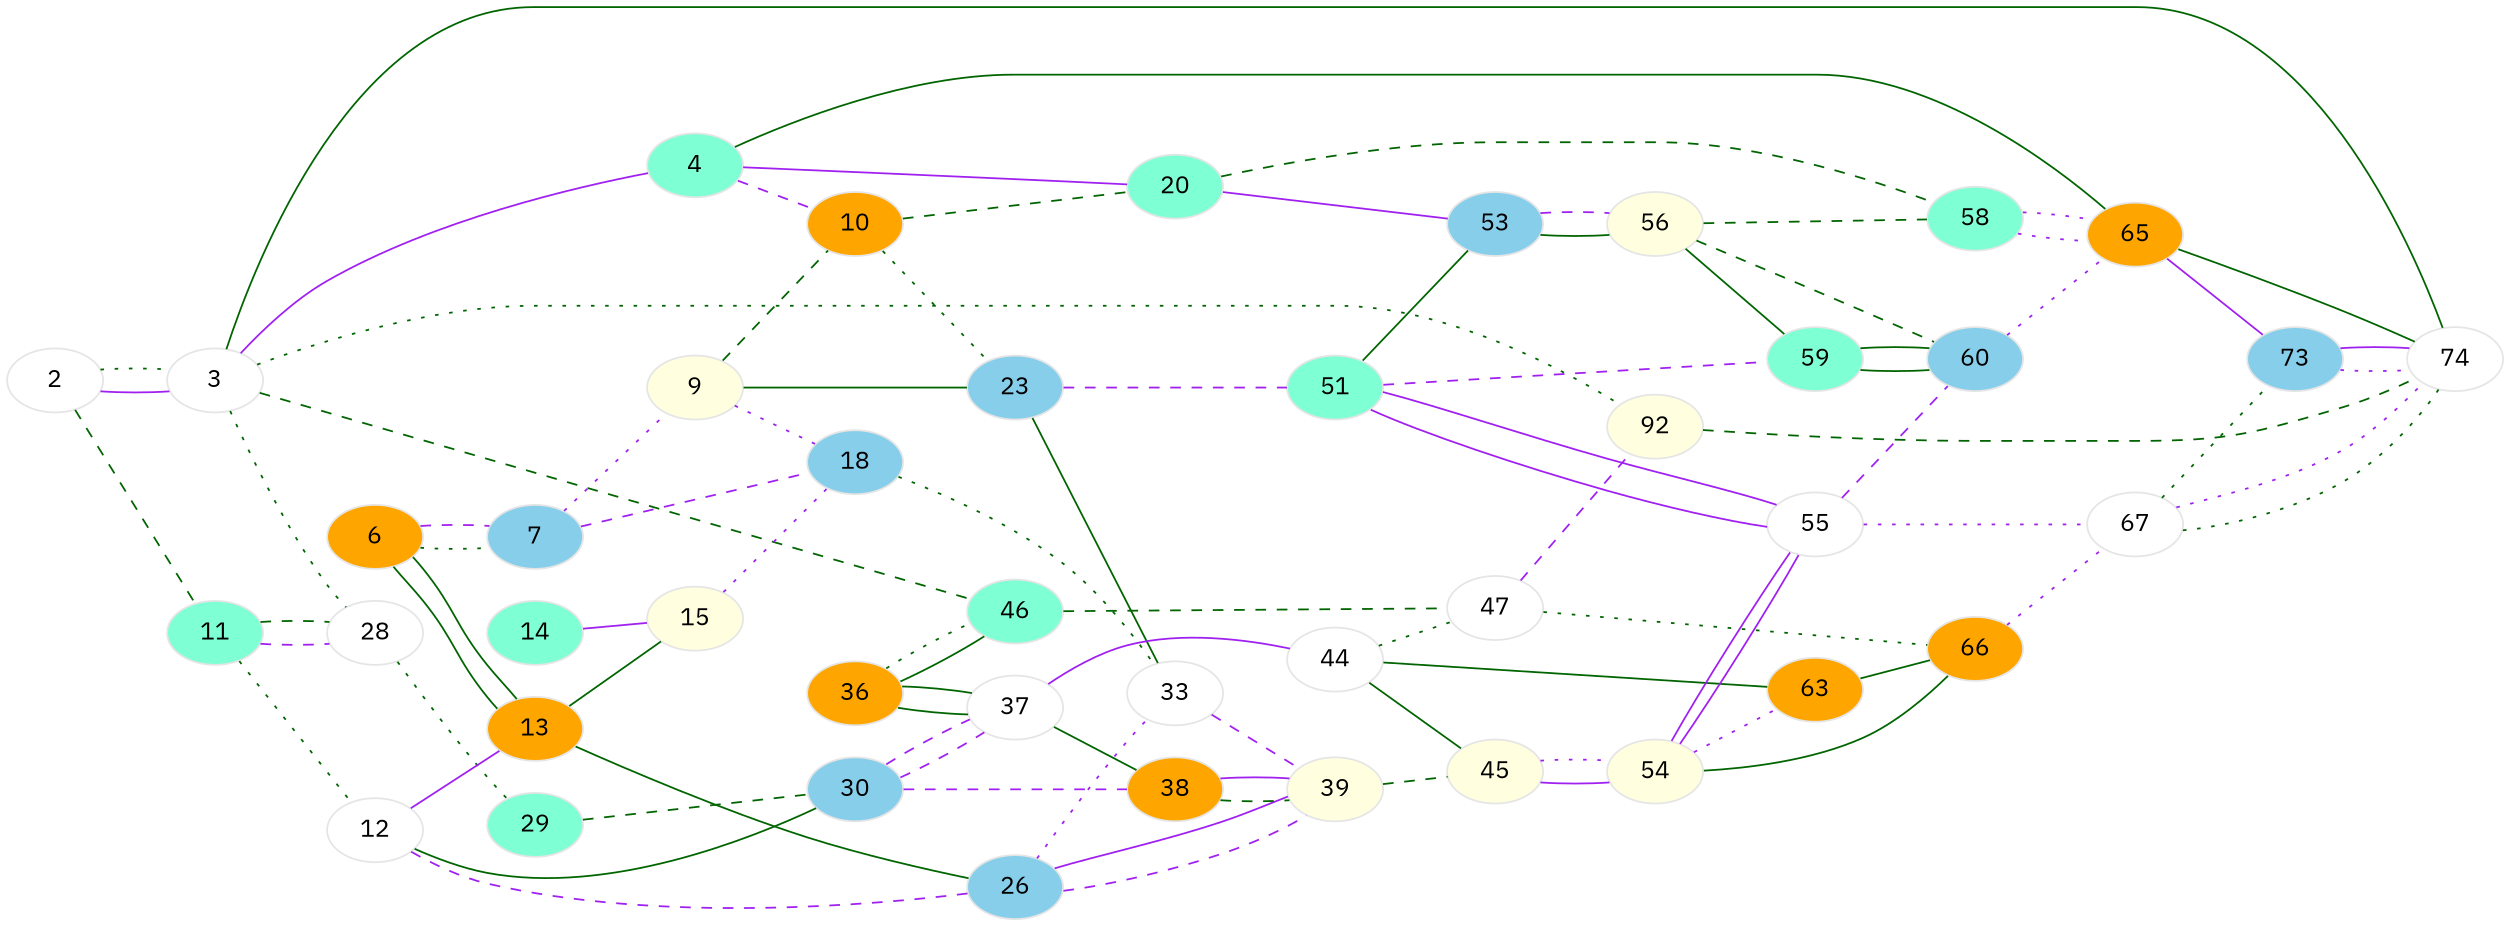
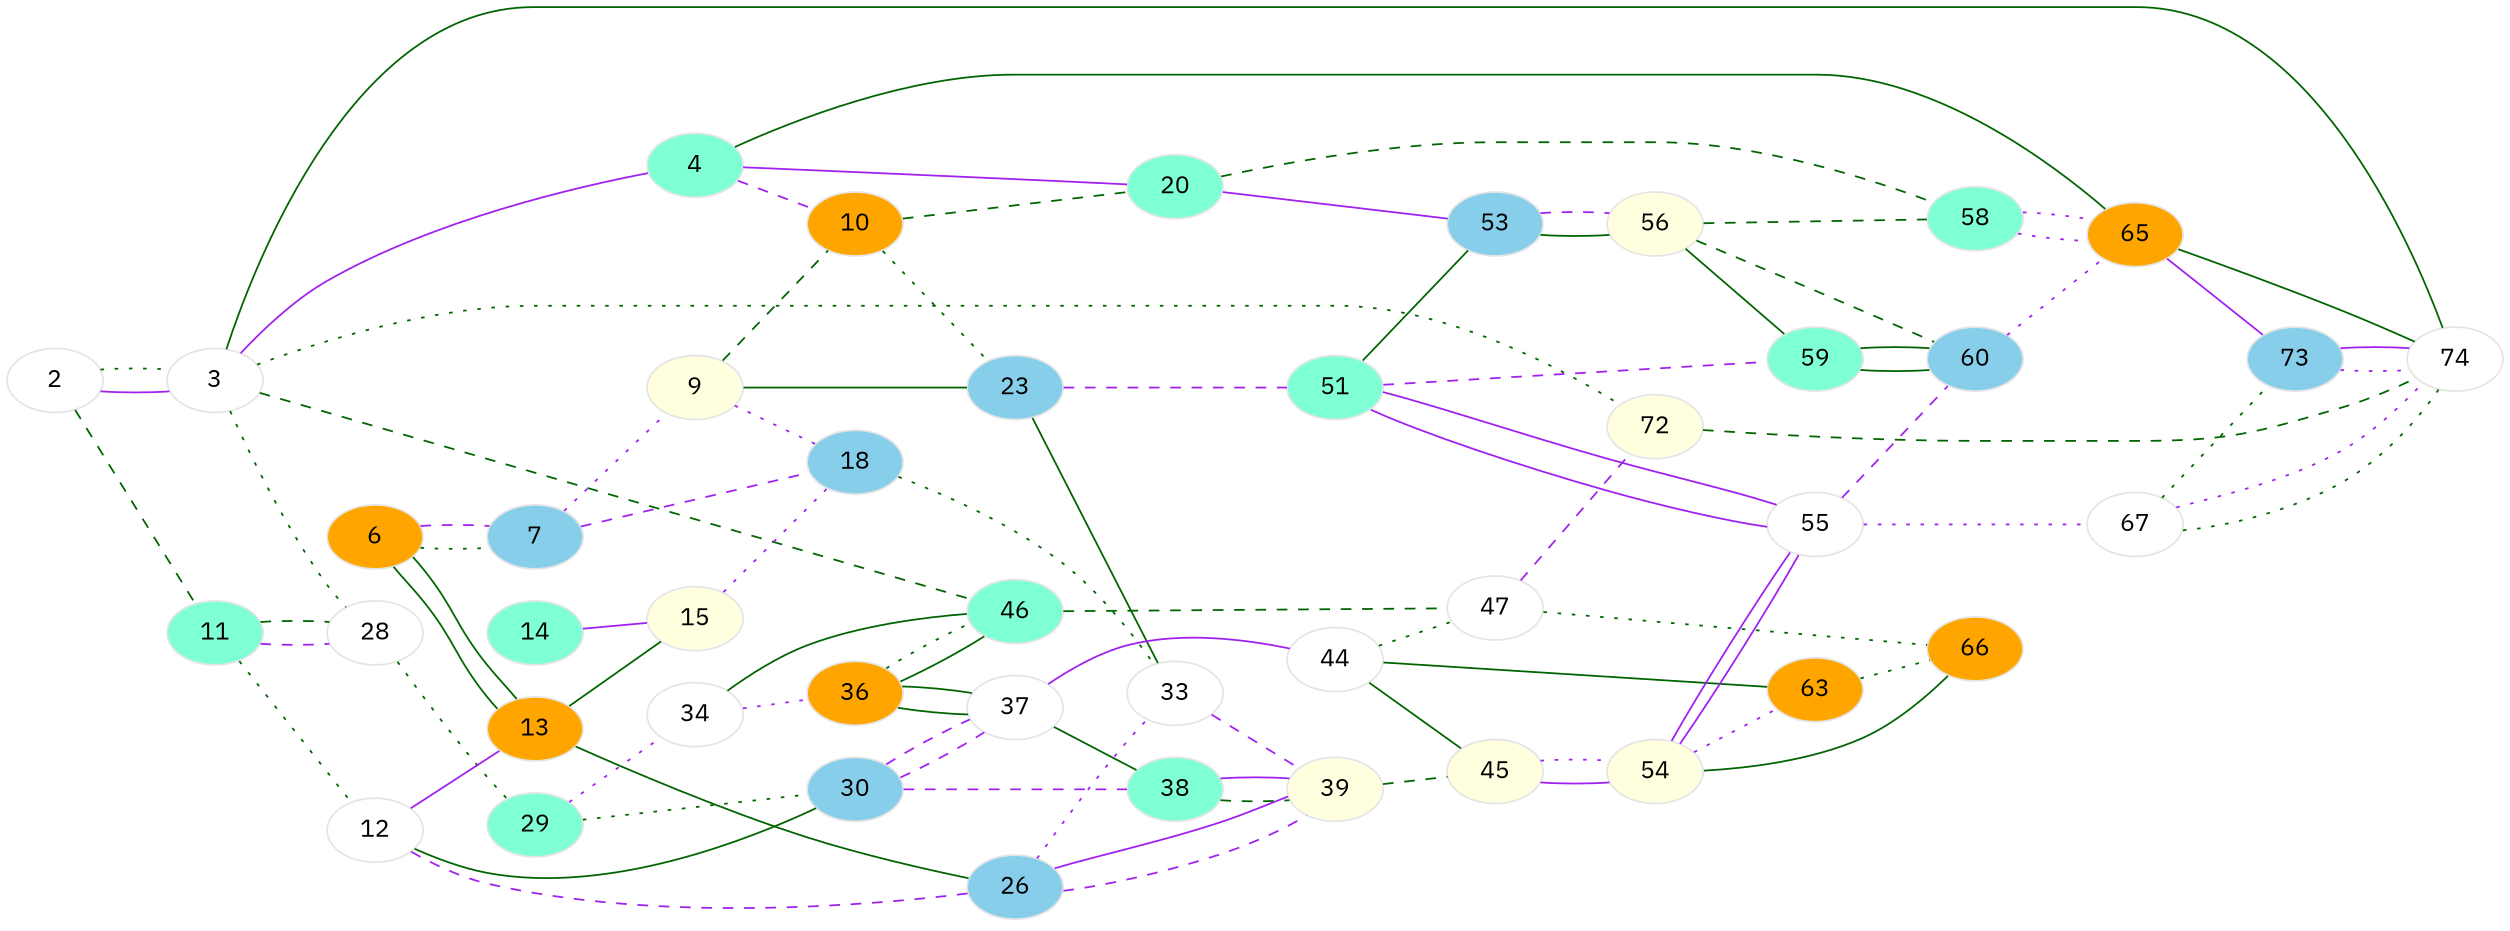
node "92": label "92" -> "72"
edge "67" -- "66": removed
edge "66" -- "63": style solid -> dotted
node "34": added
node "38": fillcolor orange -> aquamarine
edge "30" -- "29": style dashed -> dotted
